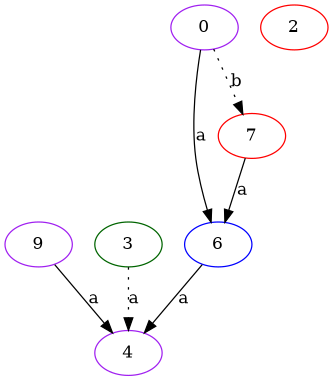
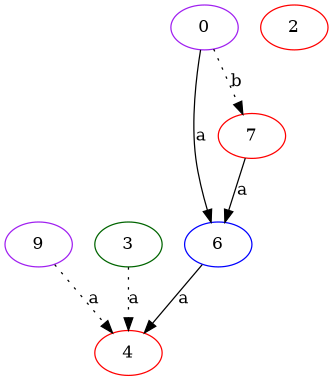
edge "9" -> "4": style solid -> dotted
node "4": color purple -> red
